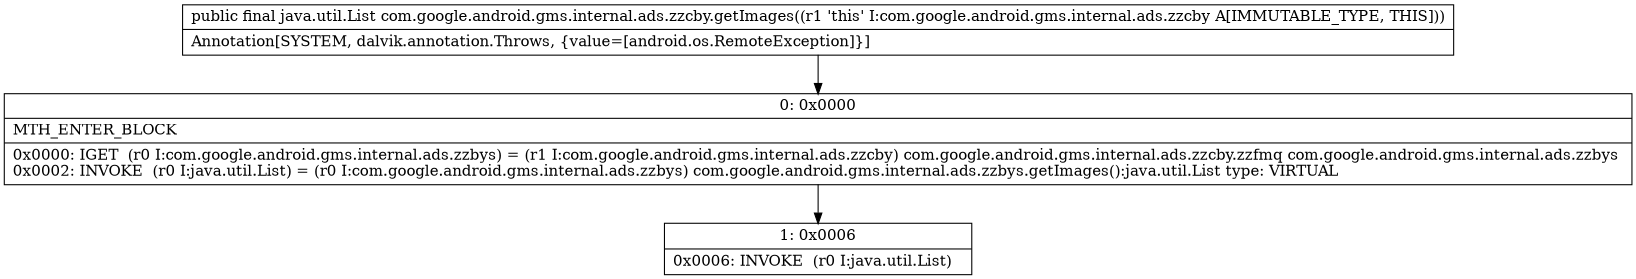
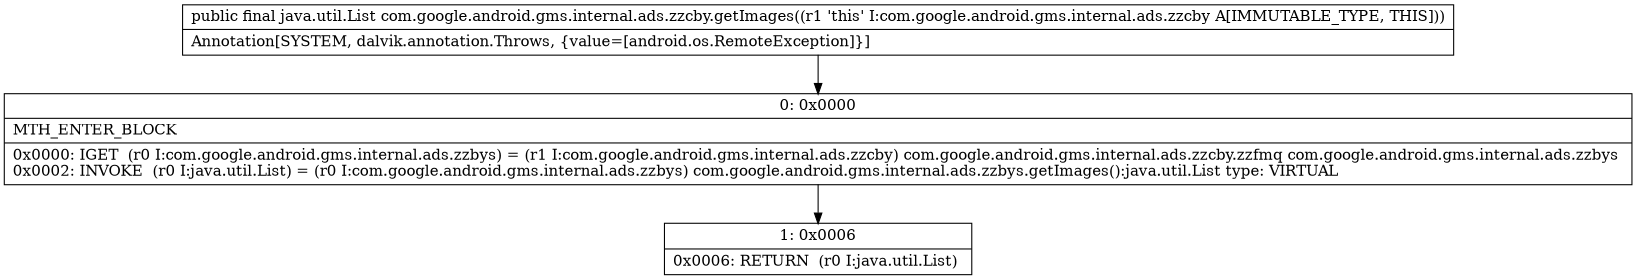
node "1: 0x0006": text "0x0006: INVOKE  (r0 I:java.util.List)" -> "0x0006: RETURN  (r0 I:java.util.List)"
